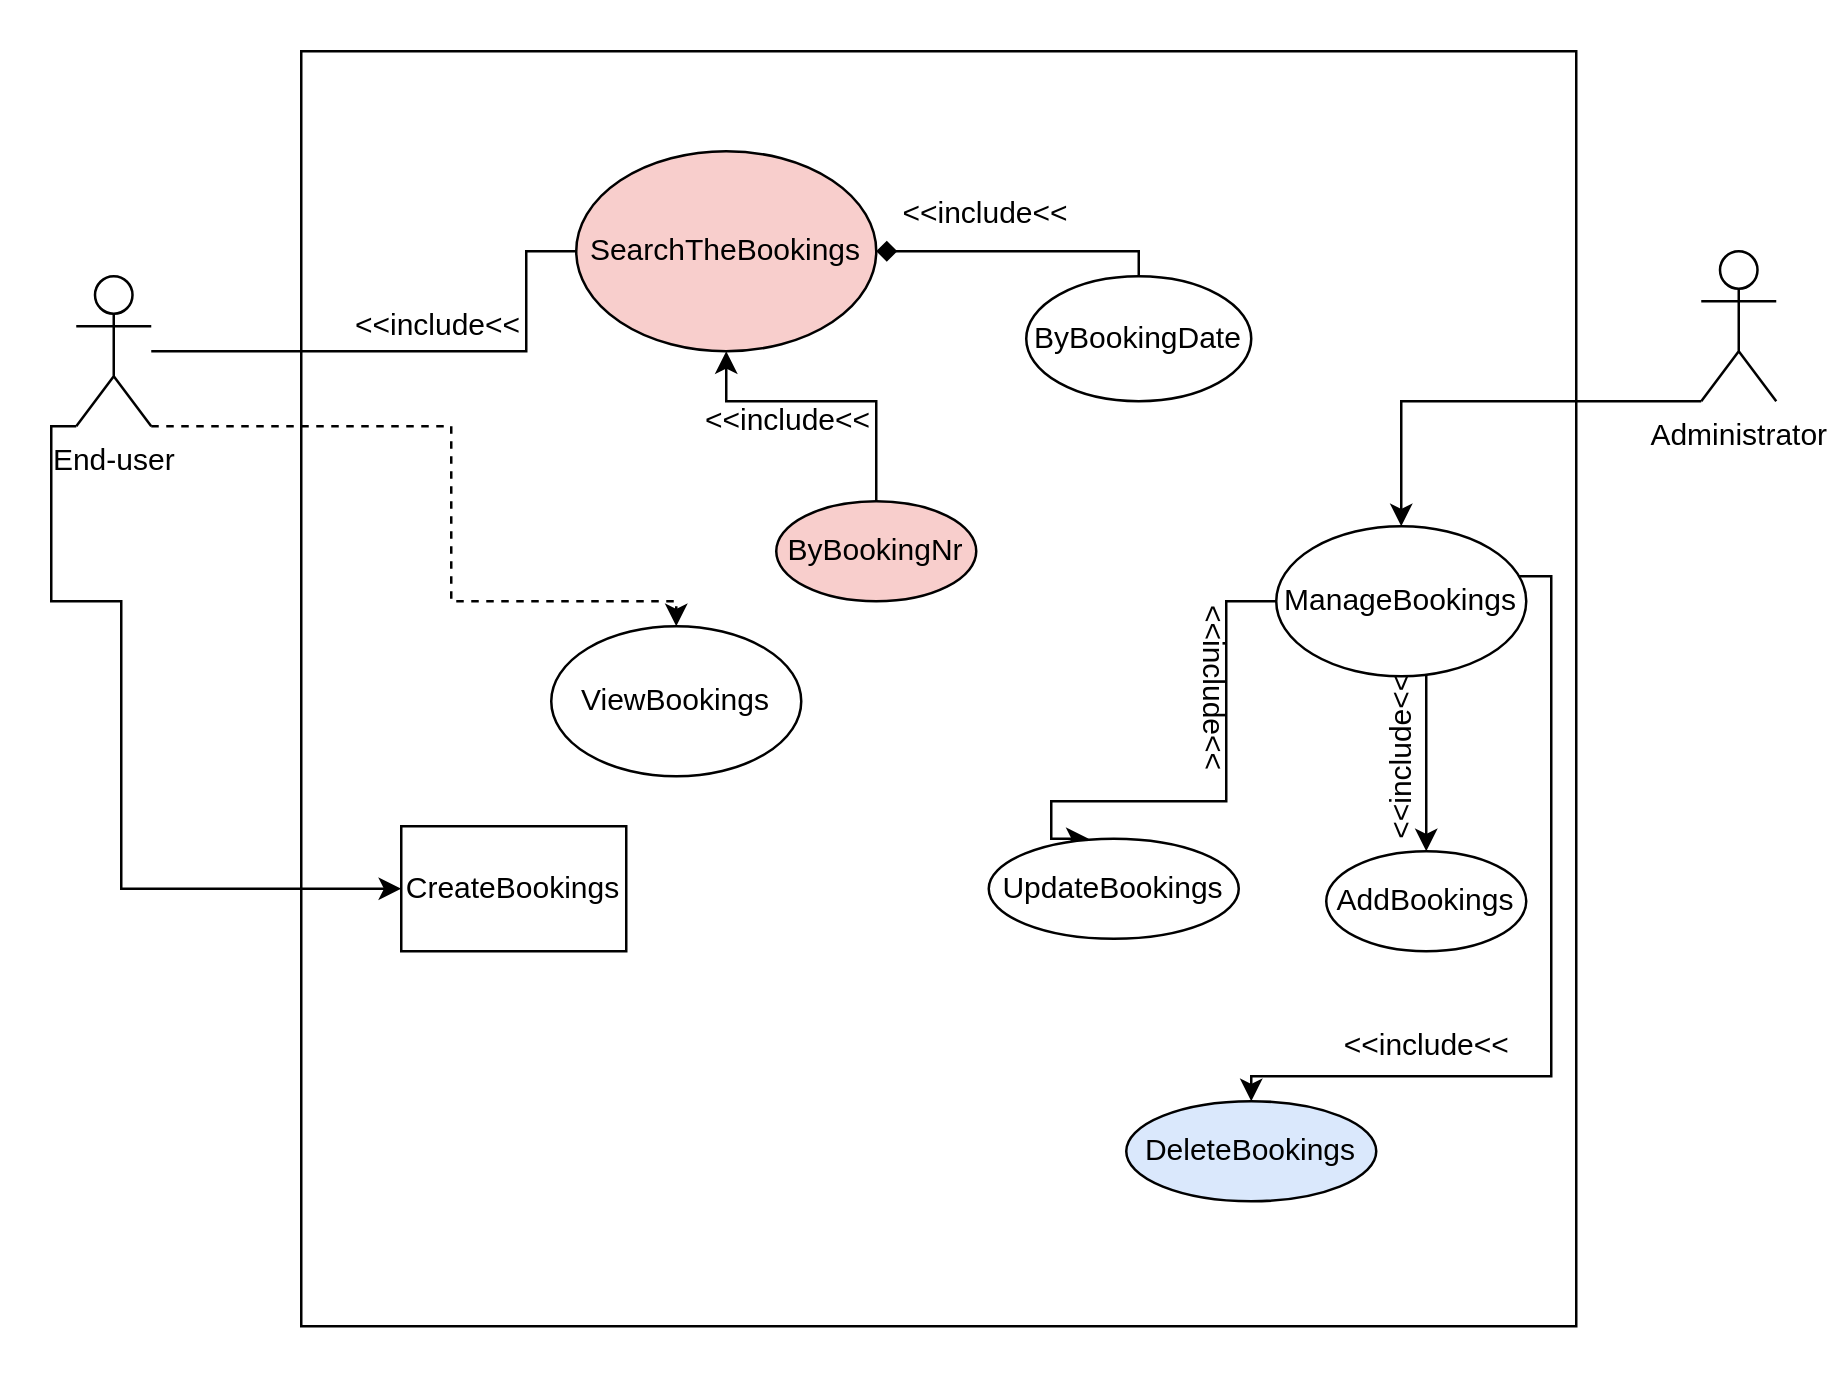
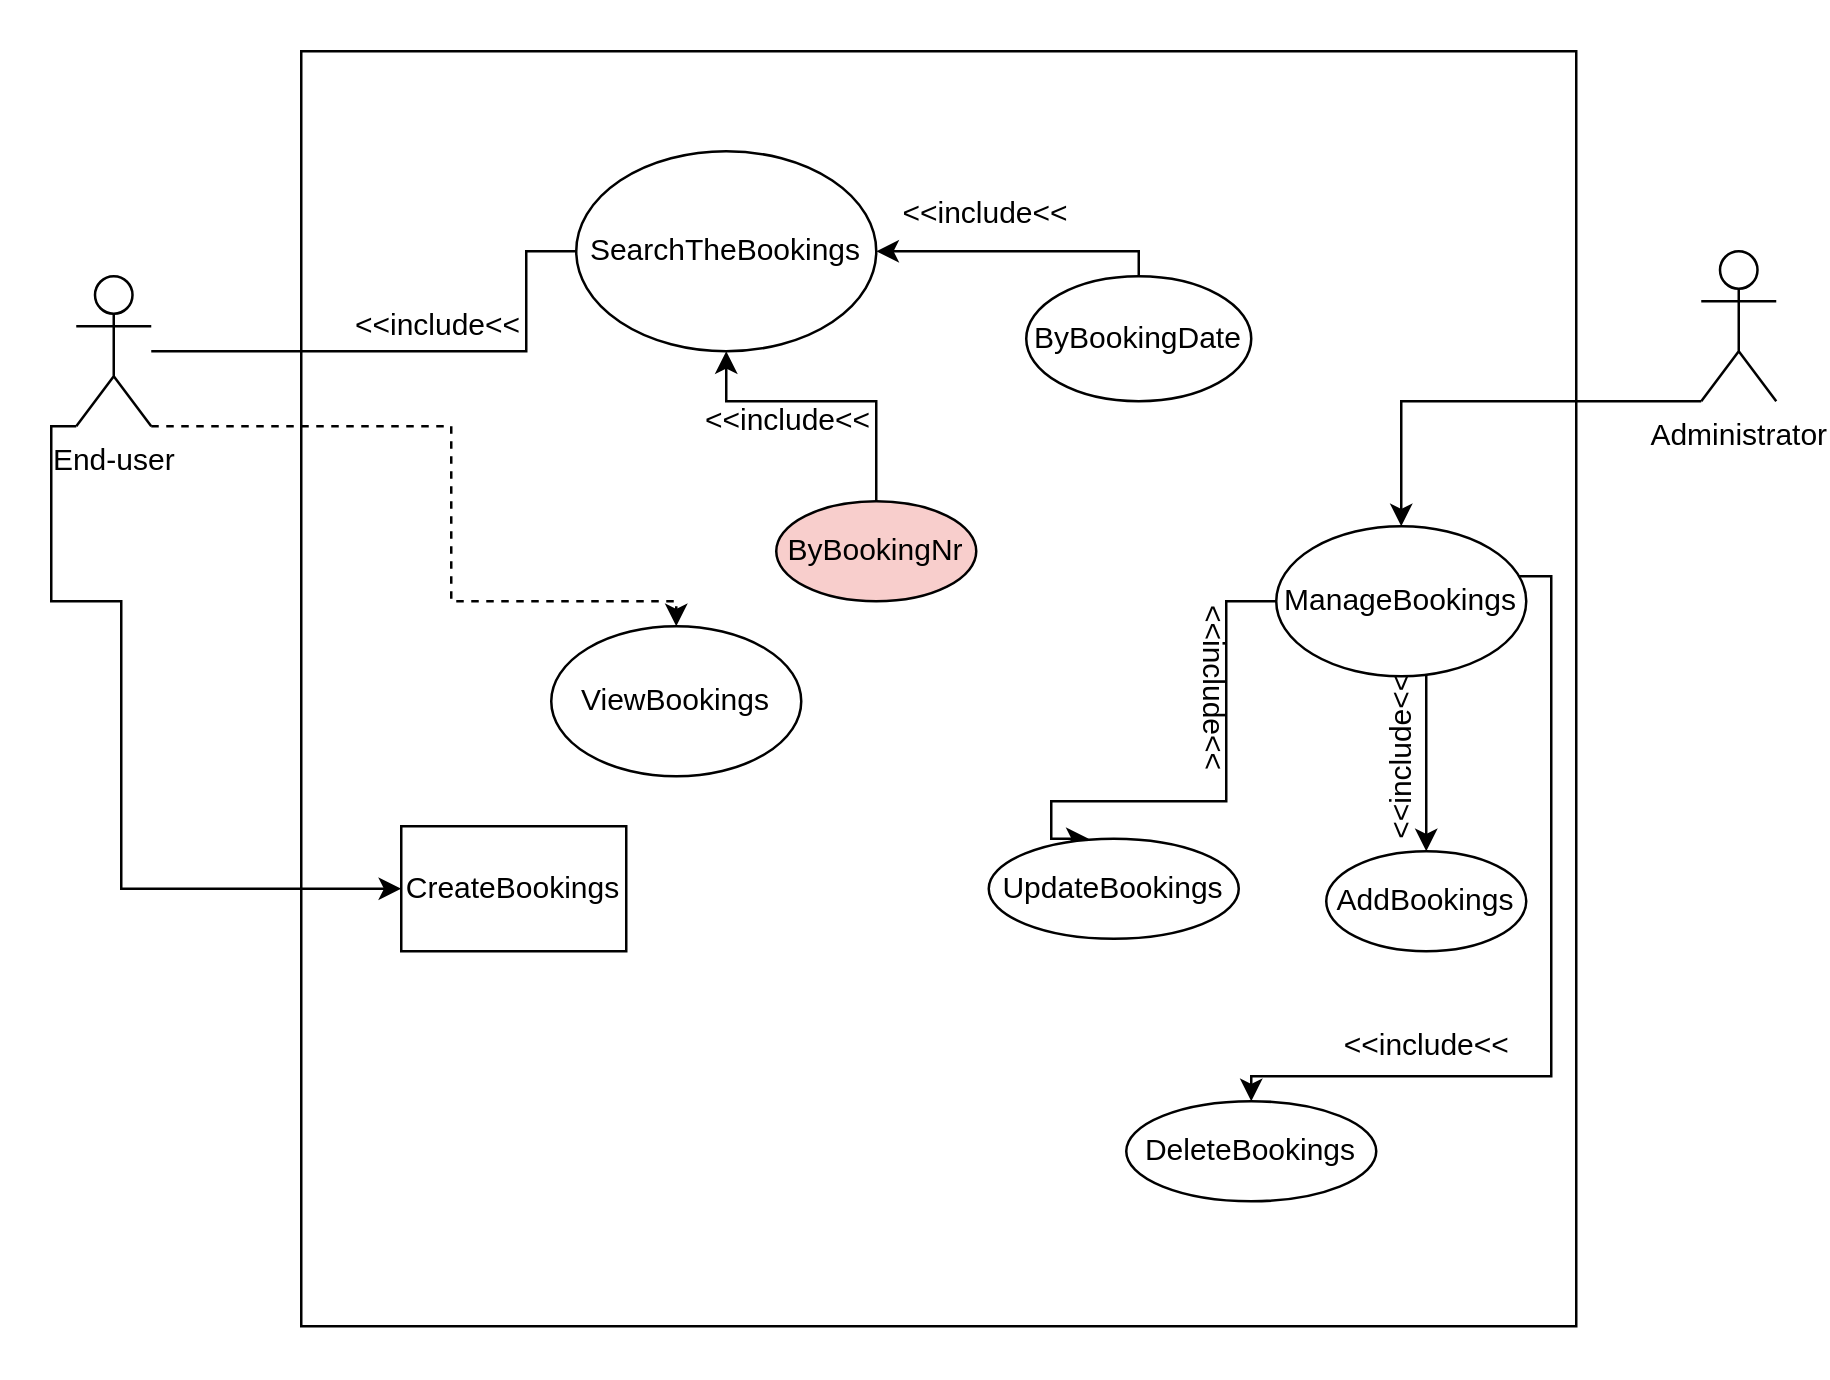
node "SearchTheBookings": fillcolor #f8cecc -> #ffffff
edge "ByBookingDate" -> "SearchTheBookings": arrowhead diamond -> classic
node "DeleteBookings": fillcolor #dae8fc -> #ffffff
